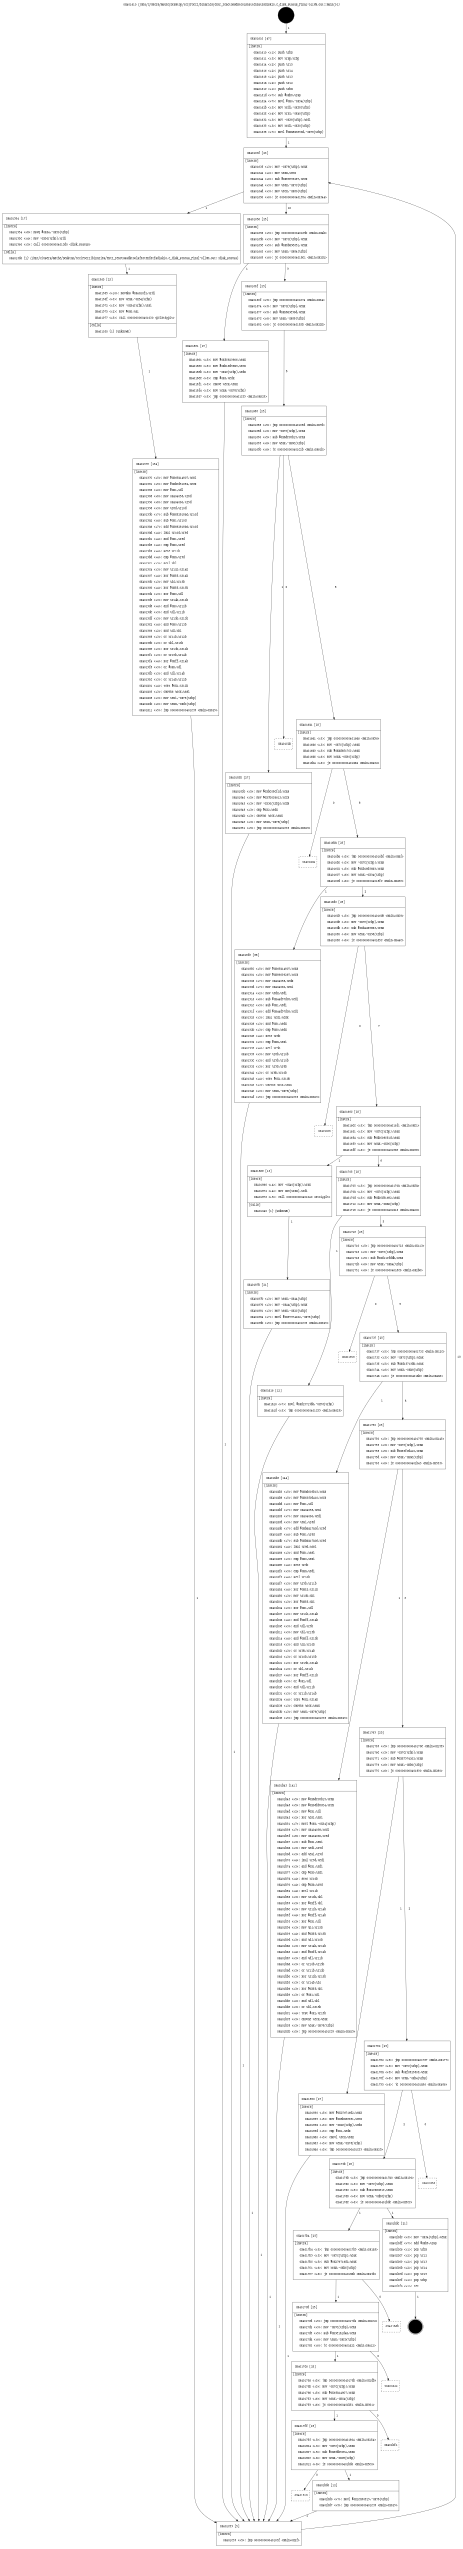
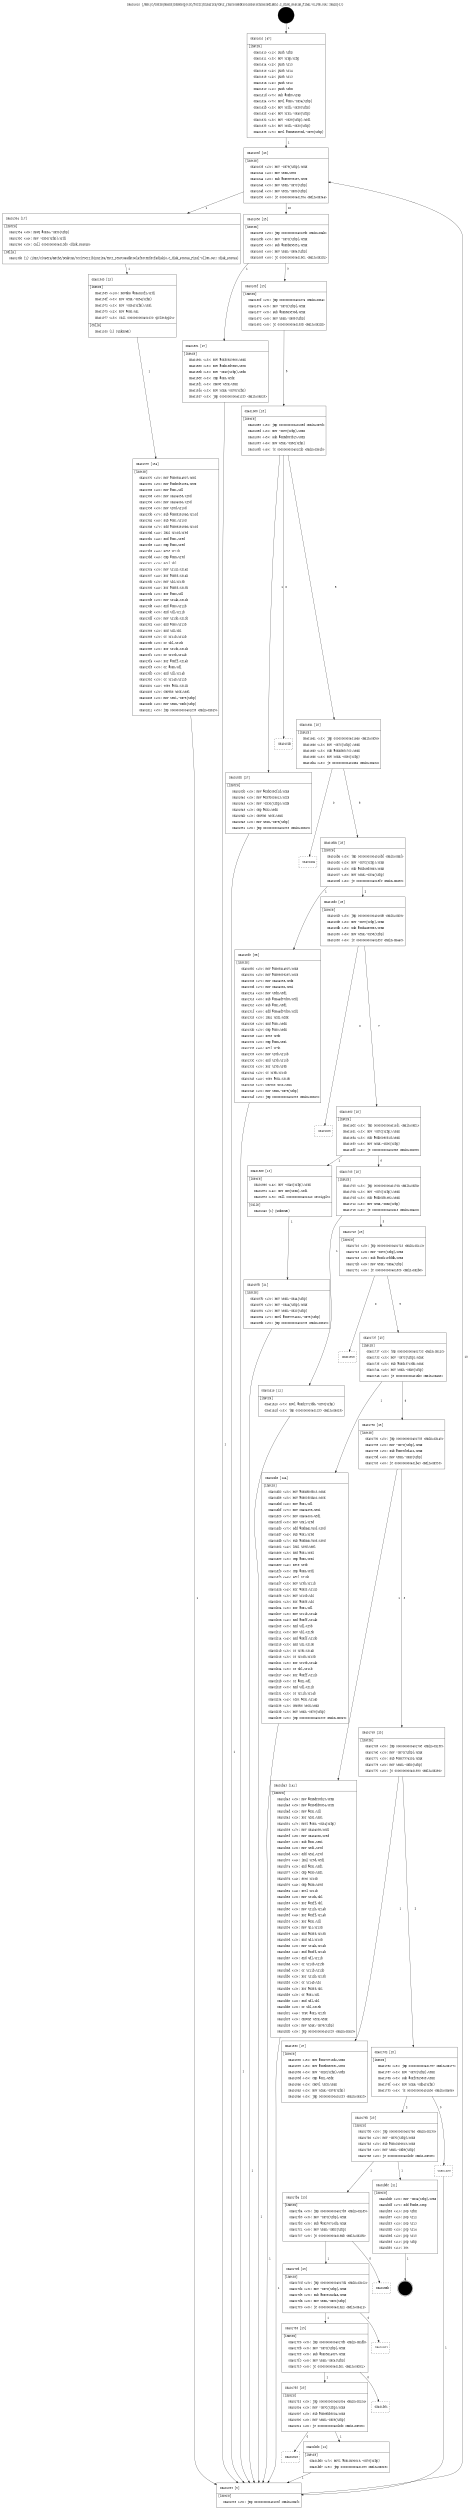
edge "0x401890 [27]" -> "0x401c39 [5]": now "0x401a96" -> "0x401c39 [5]"
